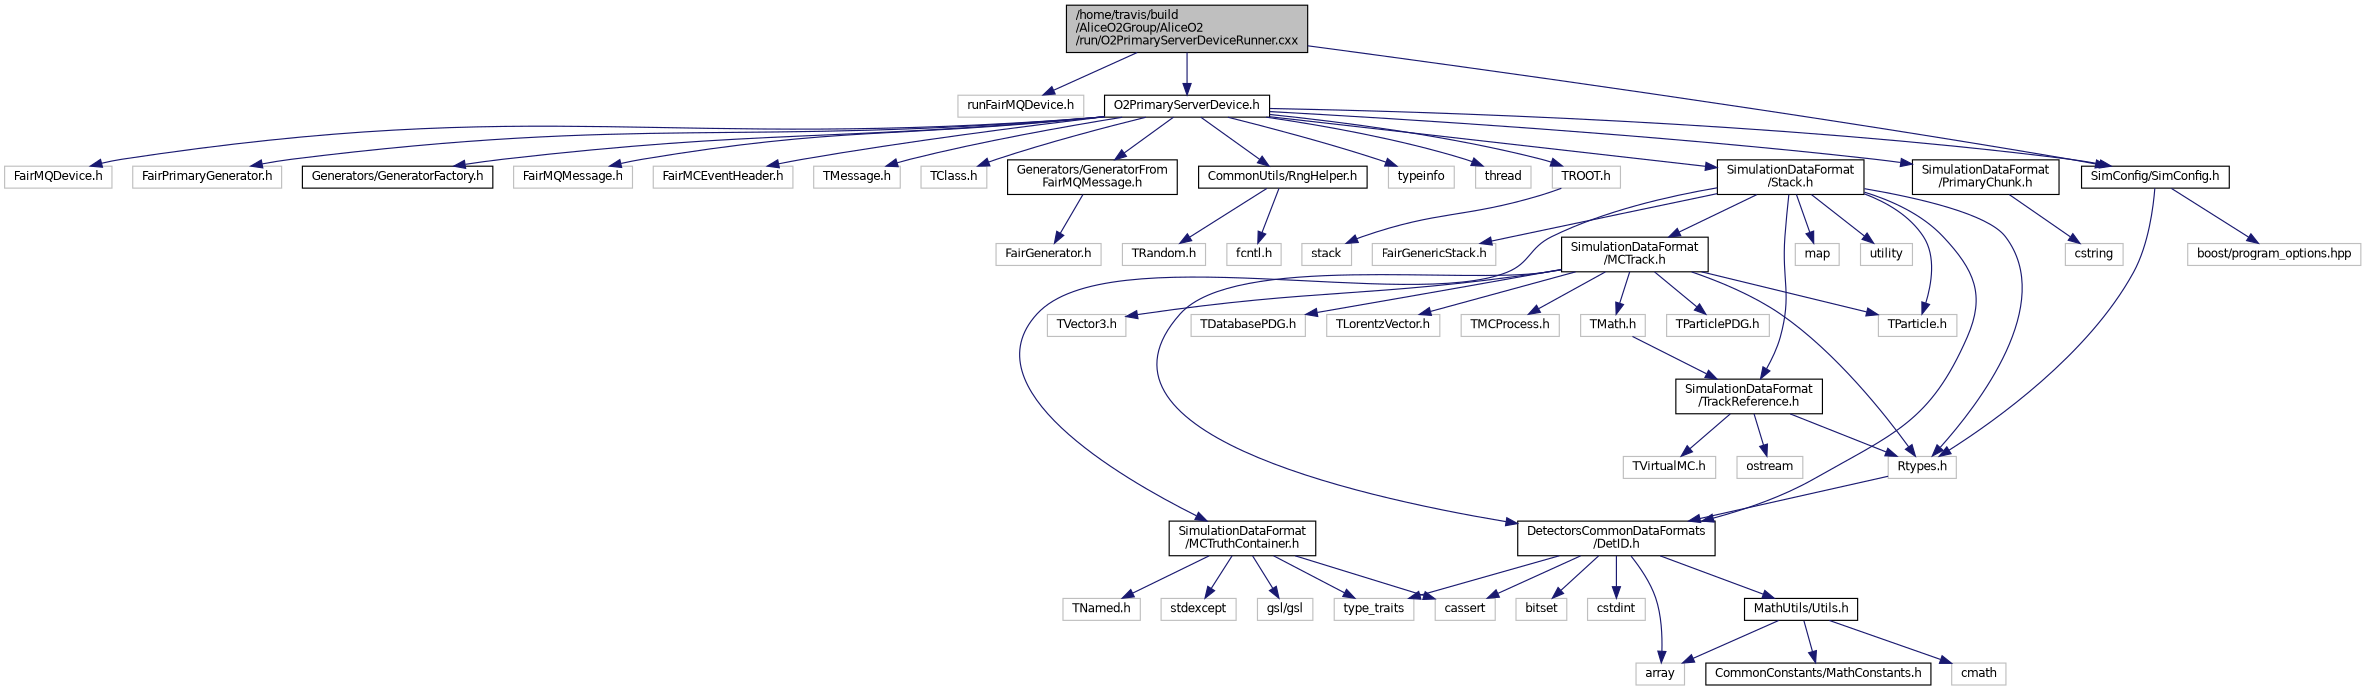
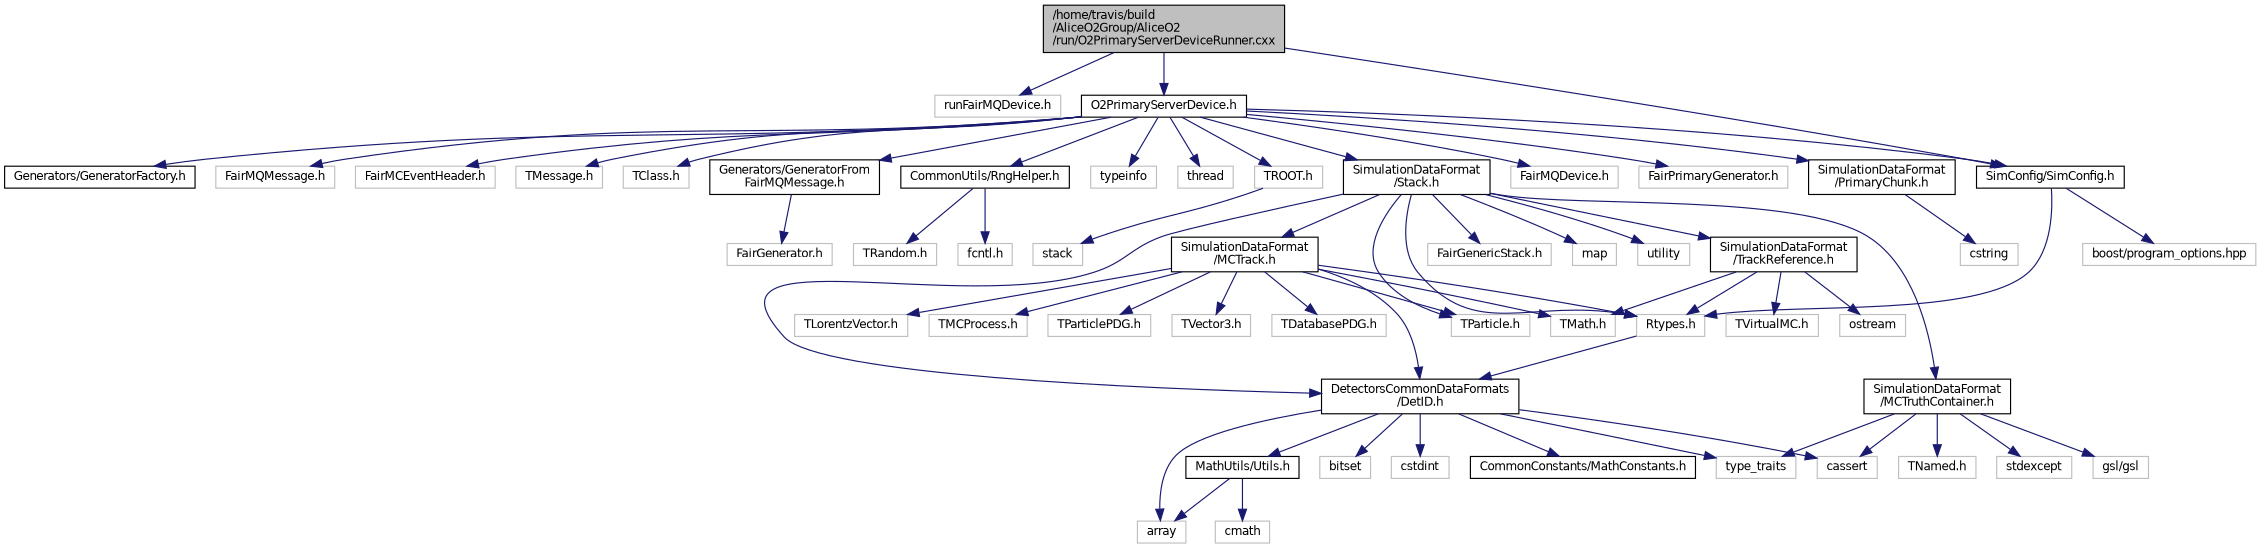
edge "TMath.h" -> "SimulationDataFormat /TrackReference.h": reversed
edge "MathUtils/Utils.h" -> "CommonConstants/MathConstants.h": now "DetectorsCommonDataFormats /DetID.h" -> "CommonConstants/MathConstants.h"
